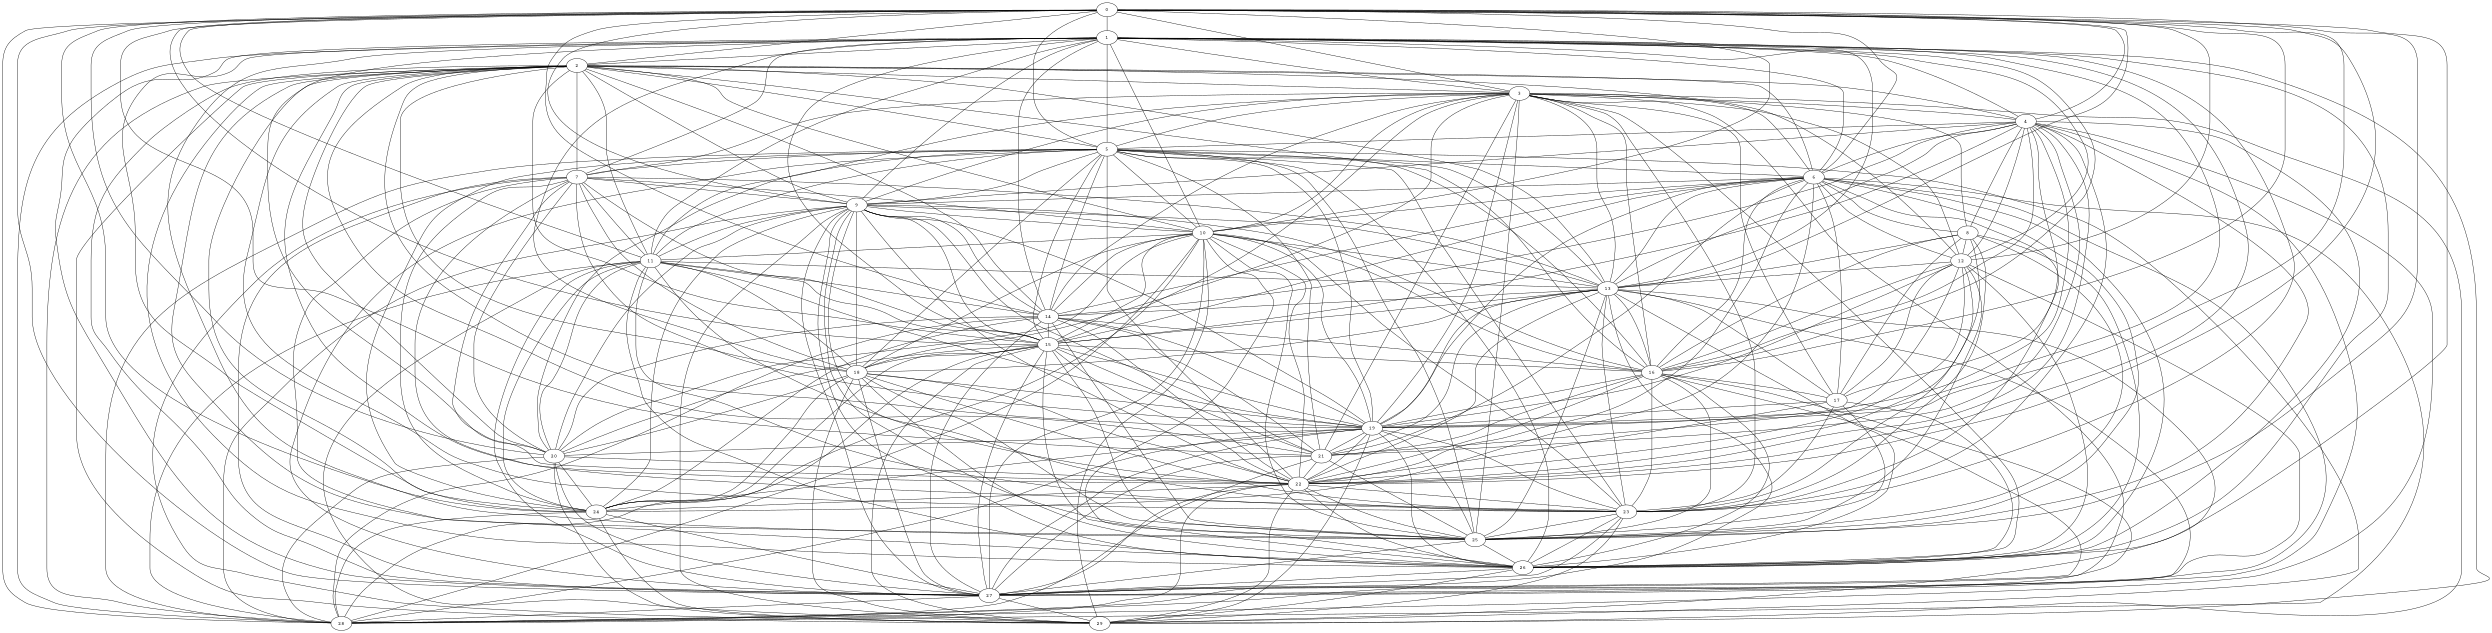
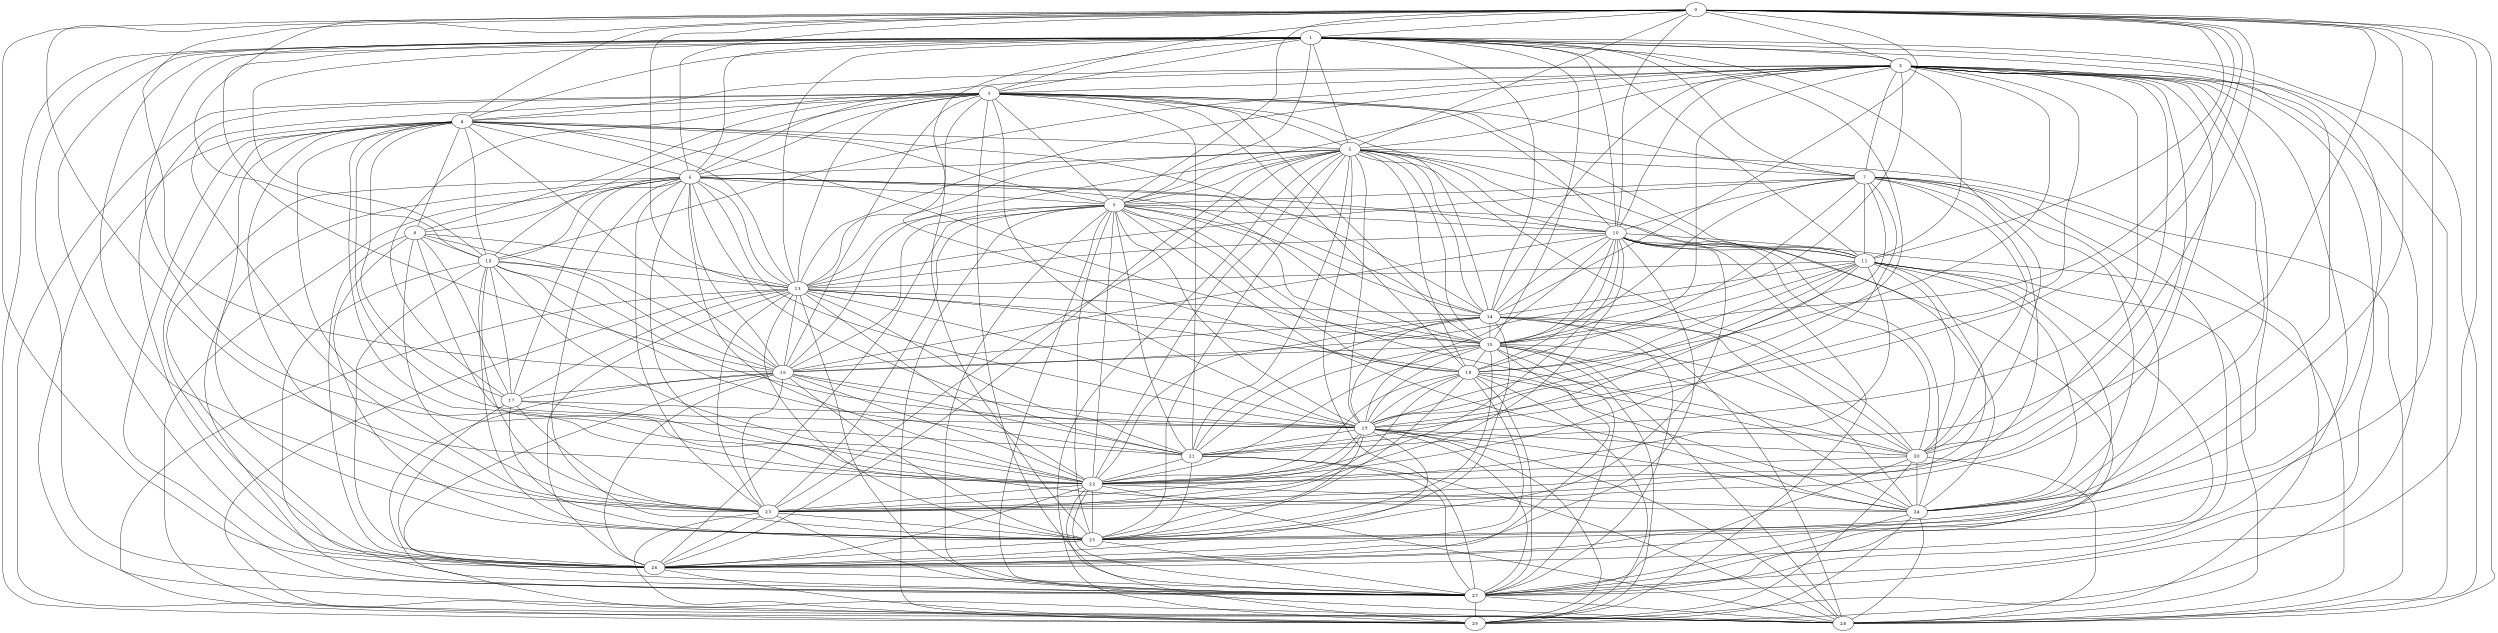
edge "11" -- "29": now "11" -- "21"
